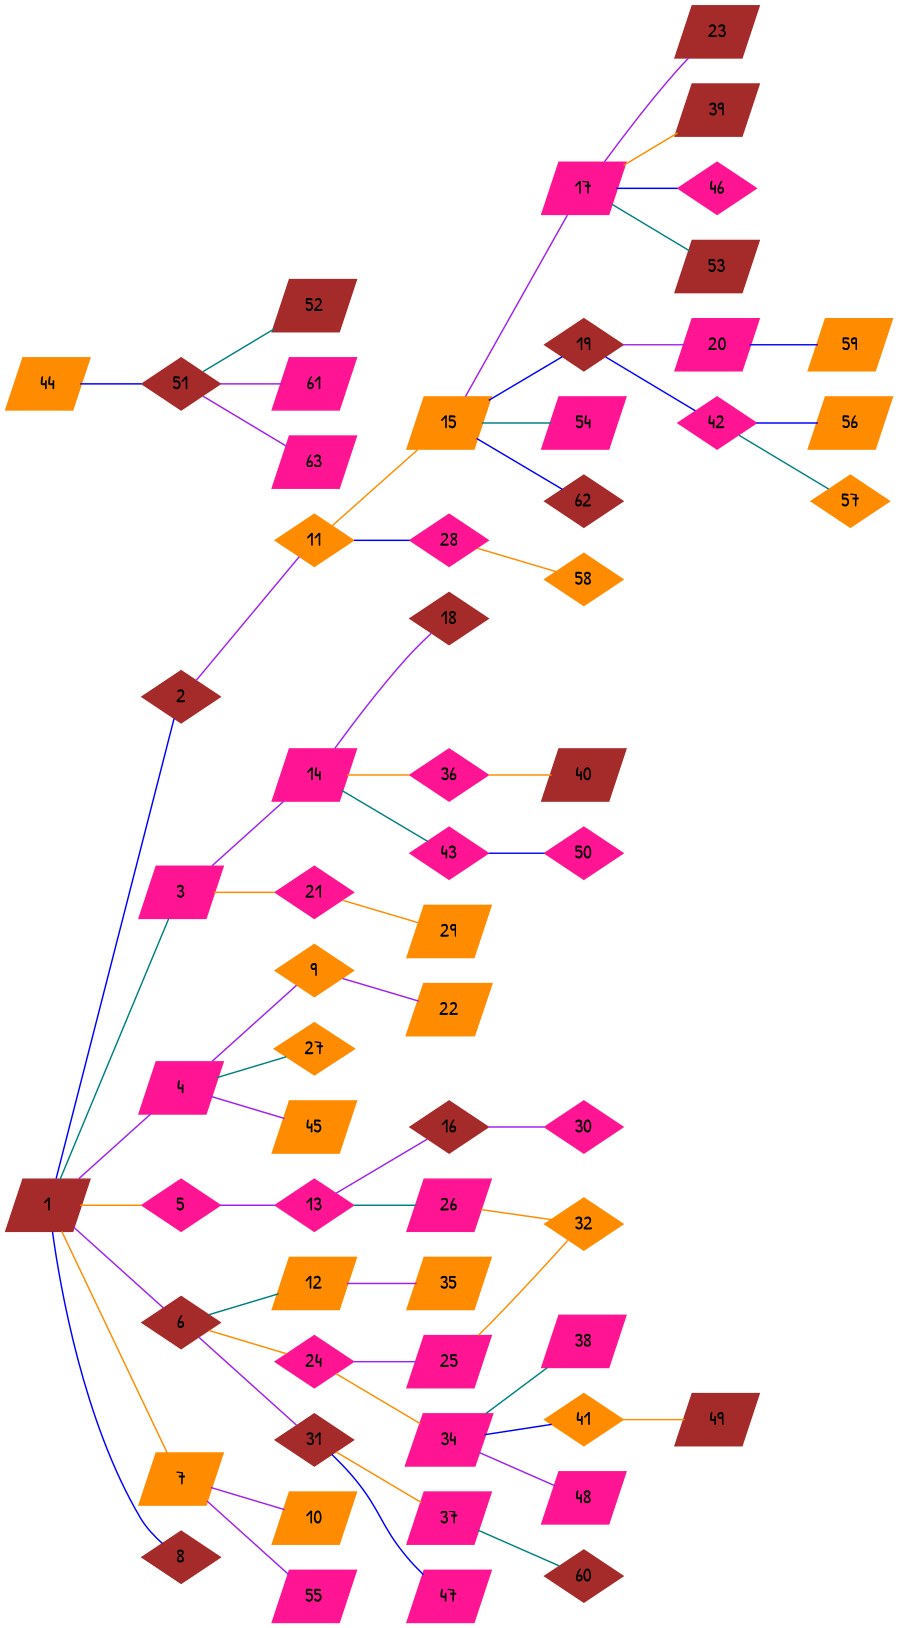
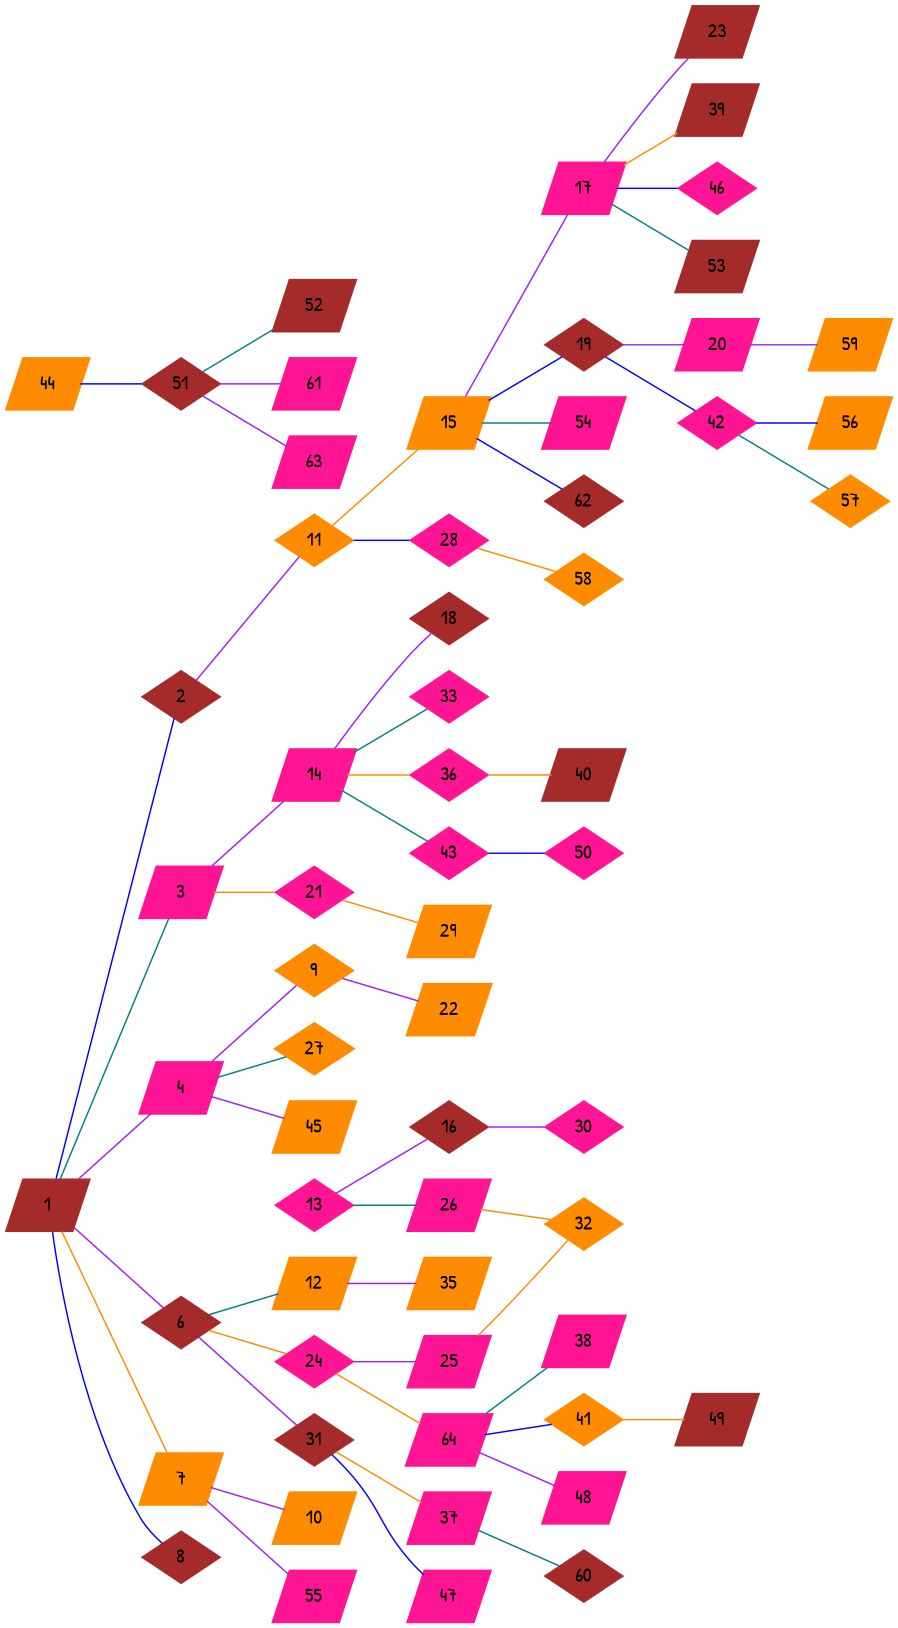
edge "20" -- "59": color blue -> purple
node "33": added
node "5": removed
node "34": label "34" -> "64"
